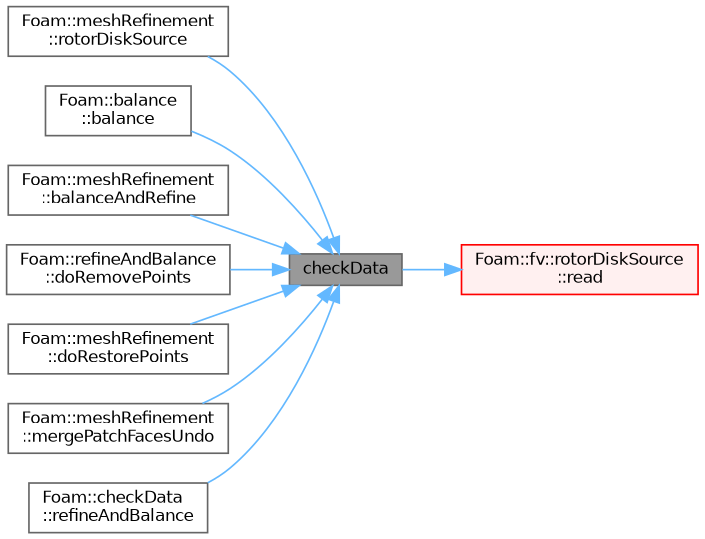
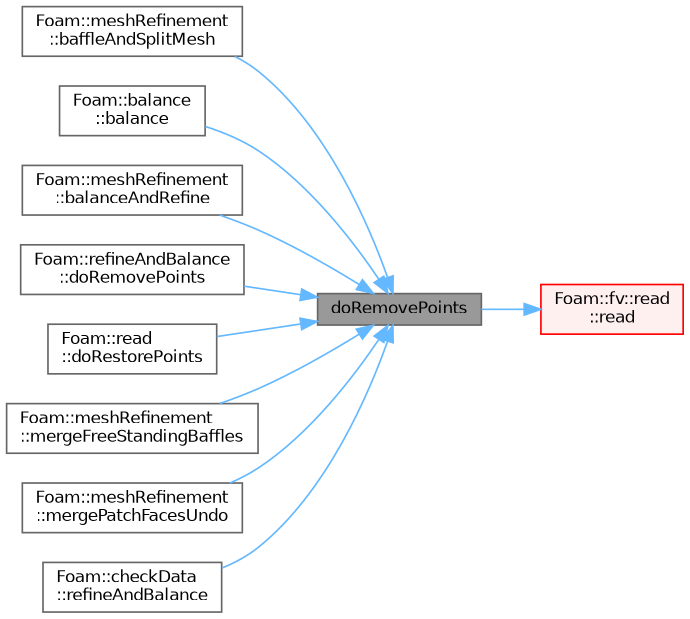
node "Foam::meshRefinement ::rotorDiskSource": label "Foam::meshRefinement ::rotorDiskSource" -> "Foam::meshRefinement ::baffleAndSplitMesh"
node "checkData": label "checkData" -> "doRemovePoints"
node "Foam::fv::rotorDiskSource ::read": label "Foam::fv::rotorDiskSource ::read" -> "Foam::fv::read ::read"
node "Foam::meshRefinement ::doRestorePoints": label "Foam::meshRefinement ::doRestorePoints" -> "Foam::read ::doRestorePoints"
node "Foam::meshRefinement ::mergeFreeStandingBaffles": added
